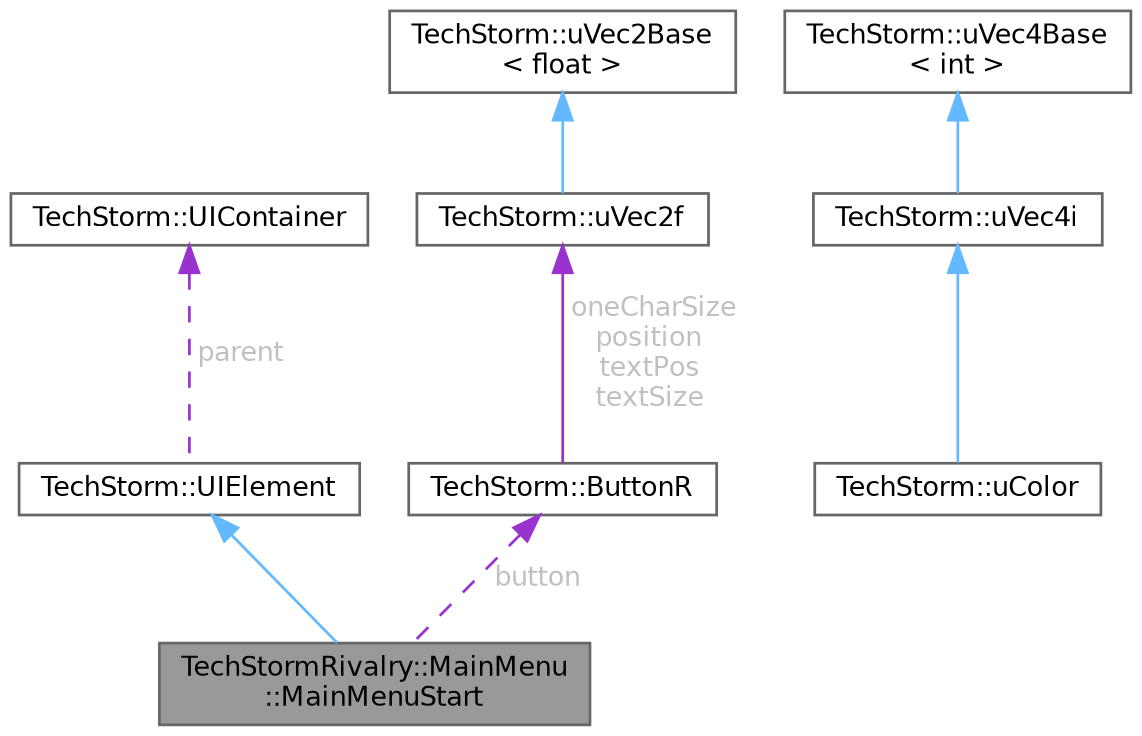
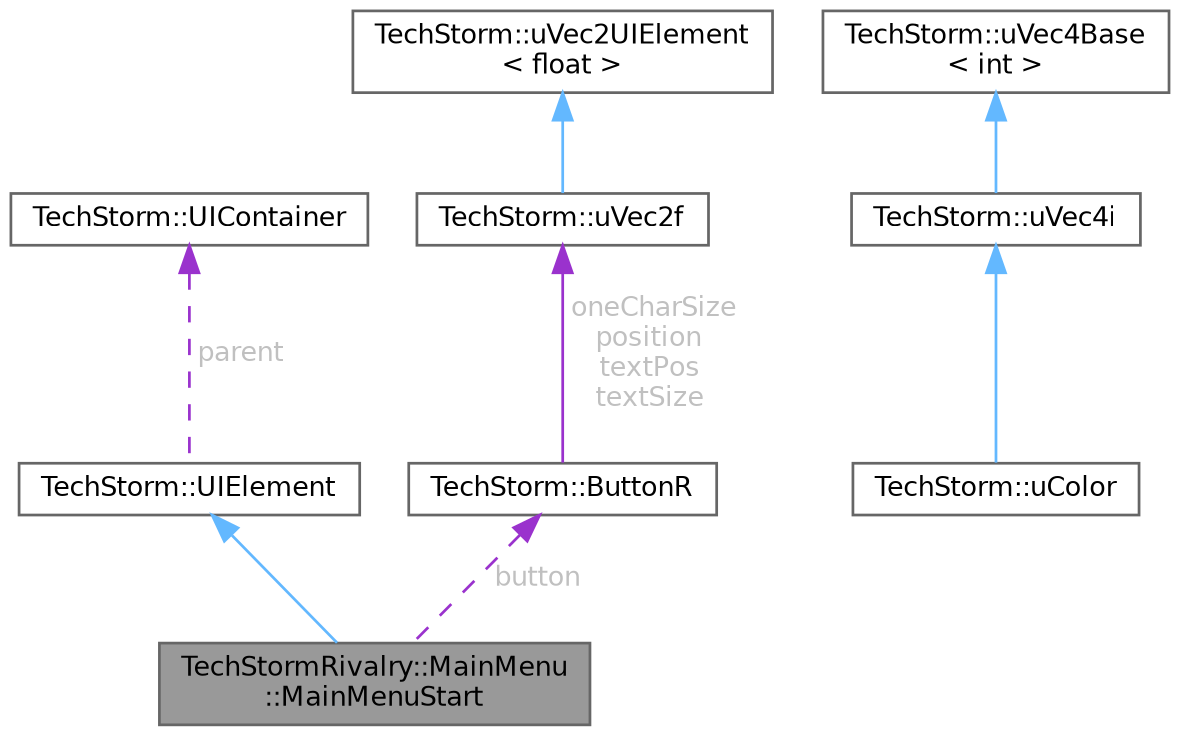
node "TechStorm::uVec2Base < float >": label "TechStorm::uVec2Base < float >" -> "TechStorm::uVec2UIElement < float >"
